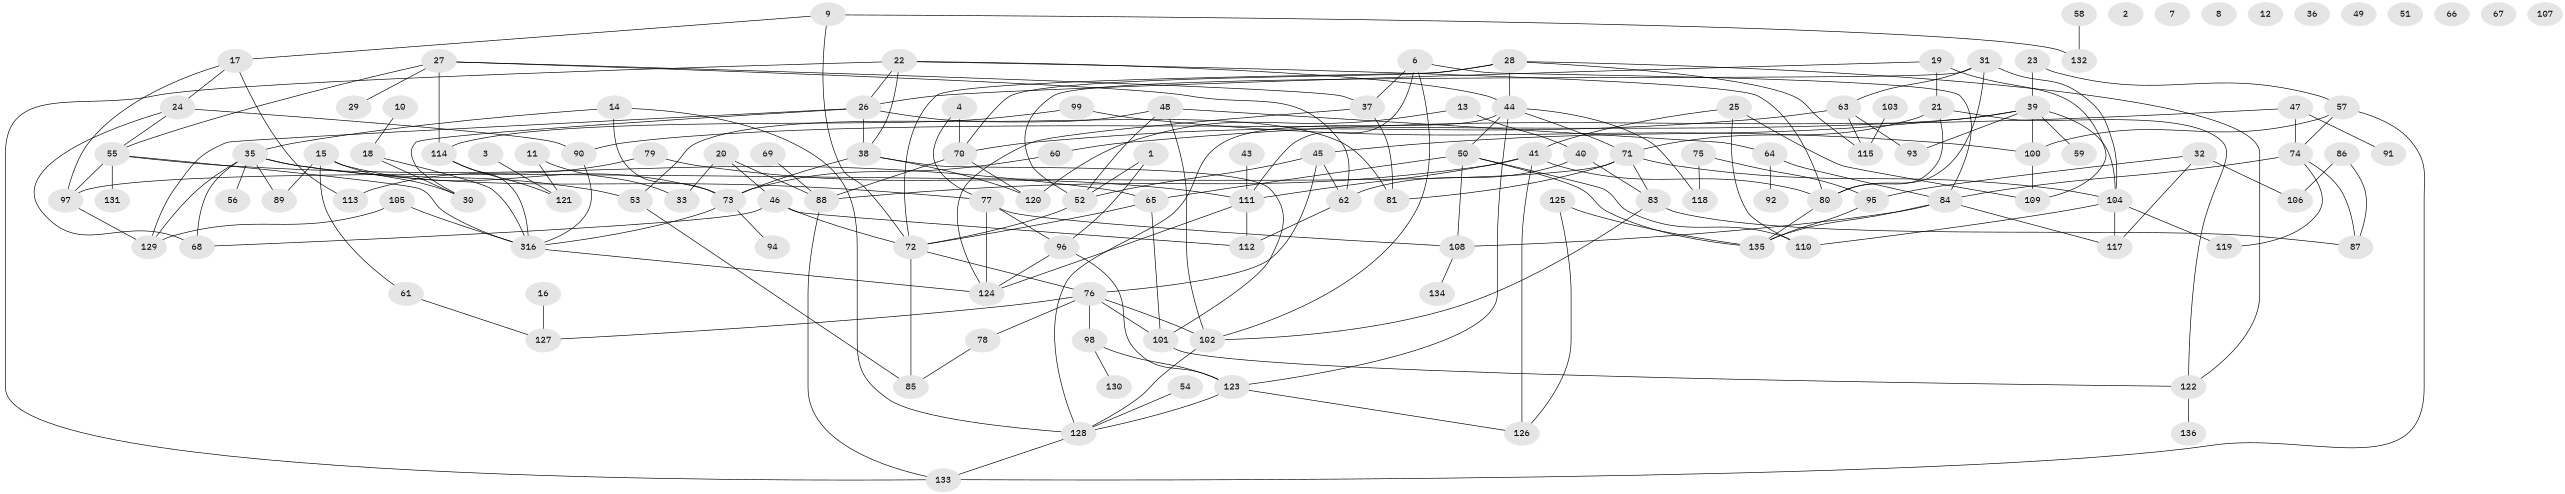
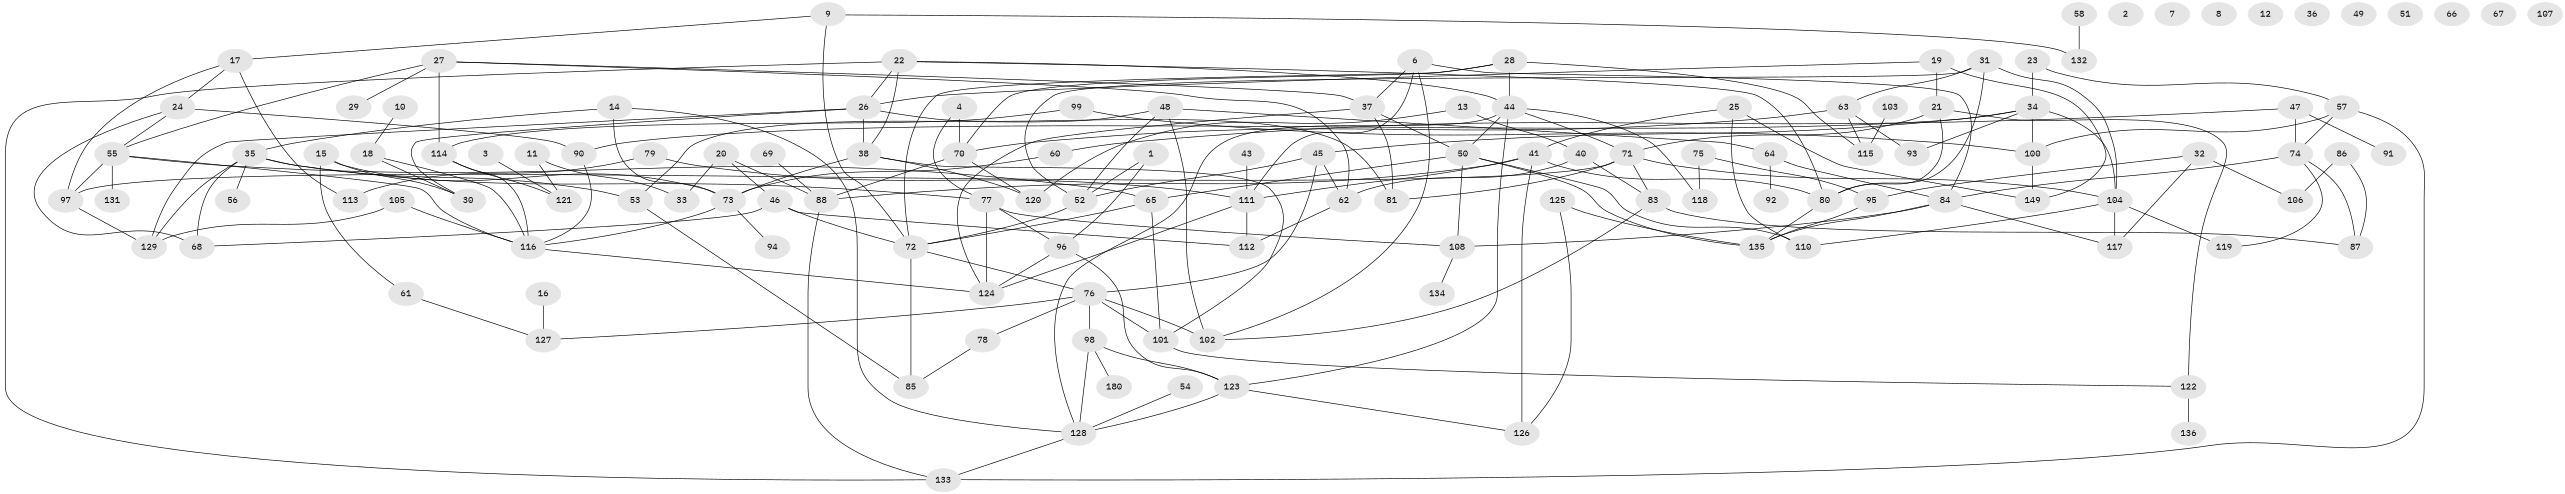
edge "28" -- "122": removed
node "39": label "39" -> "34"
edge "37" -- "50": added
node "59": removed
node "89": removed
node "109": label "109" -> "149"
node "316": label "316" -> "116"
node "130": label "130" -> "180"
edge "102" -- "128": now "98" -- "128"
